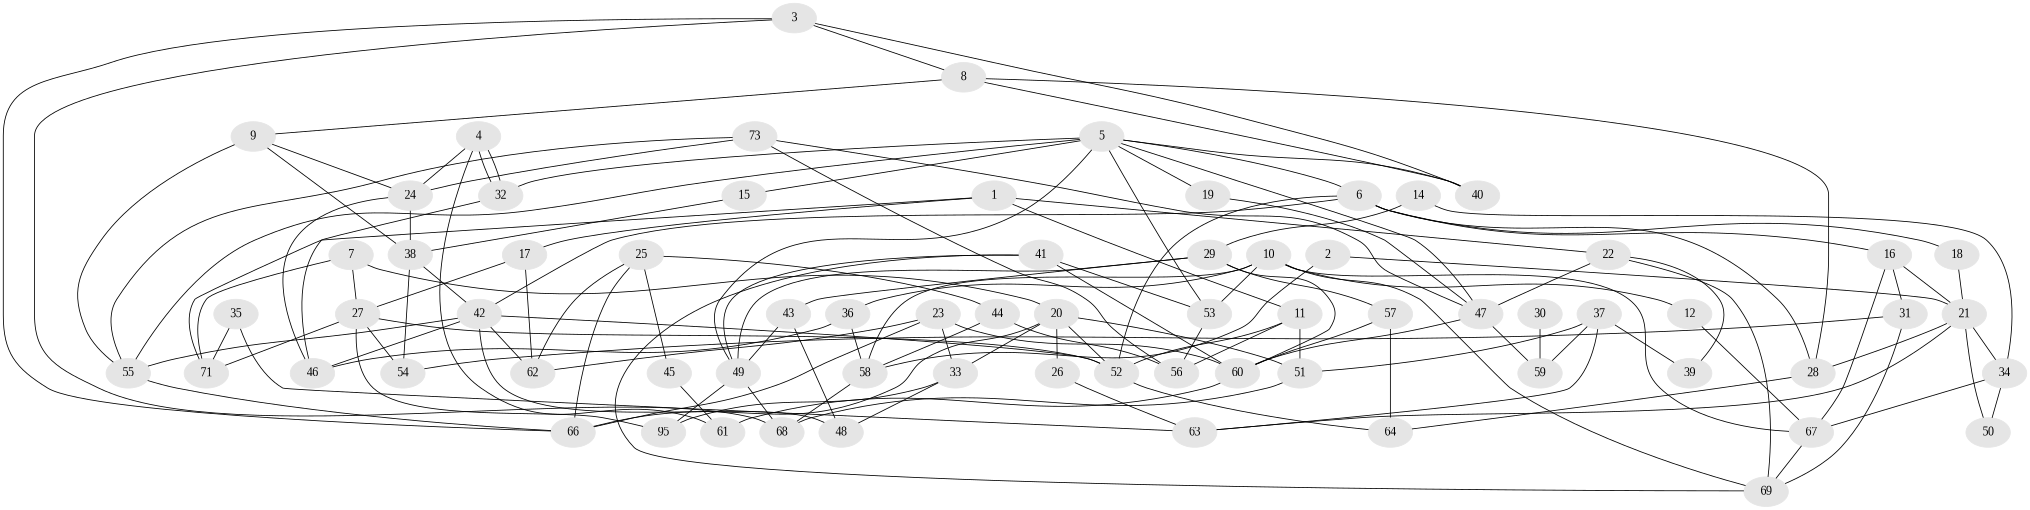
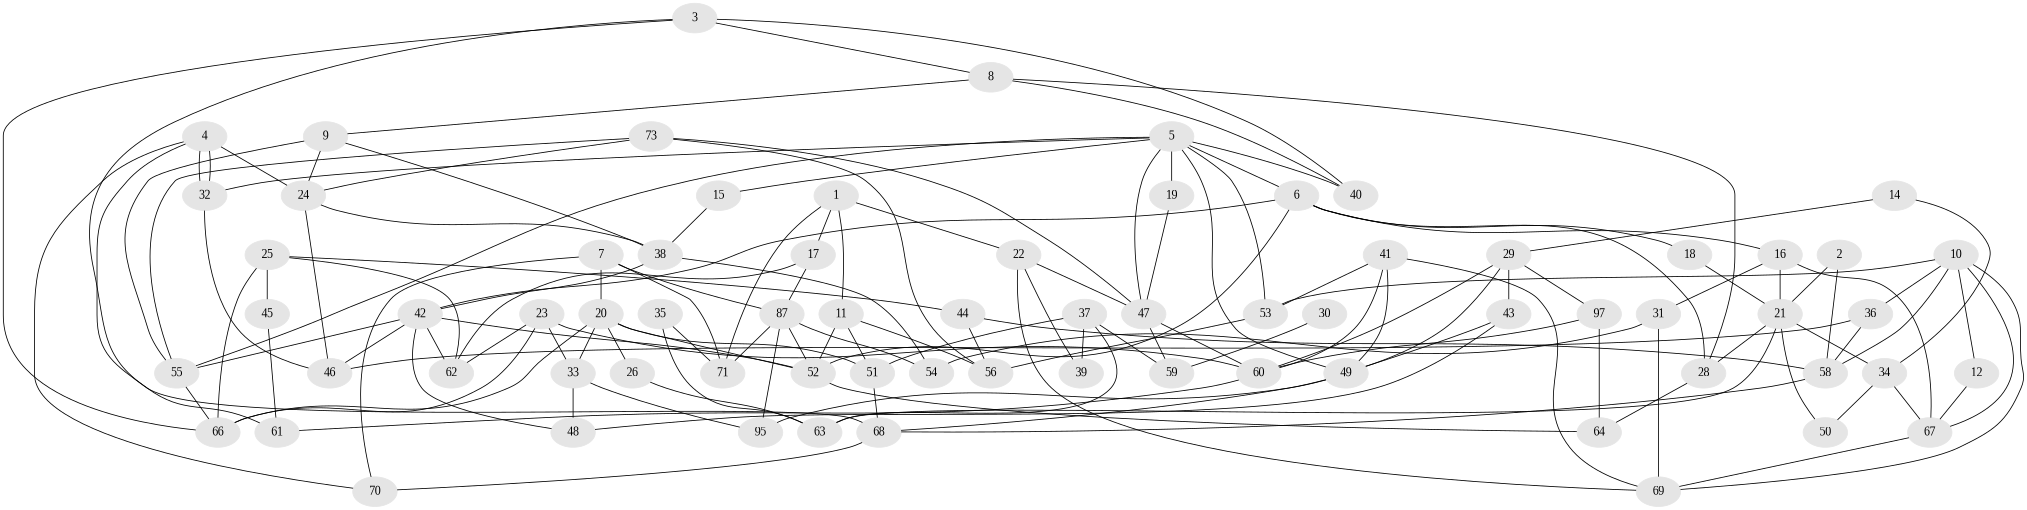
node "27": label "27" -> "87"
node "57": label "57" -> "97"
node "70": added
